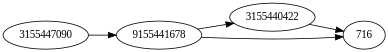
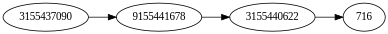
node "3155440422": label "3155440422" -> "3155440622"
node "3155447090": label "3155447090" -> "3155437090"
edge "9155441678" -> "716": removed
